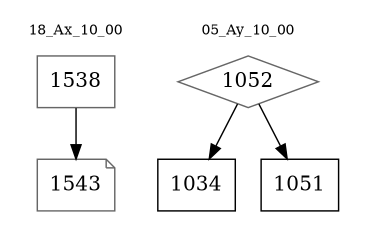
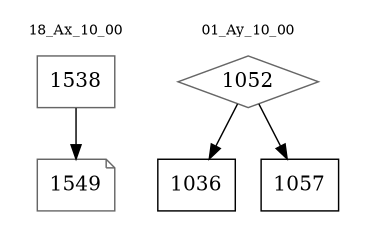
cluster "05_Ay_10_00": label "05_Ay_10_00" -> "01_Ay_10_00"
node "1543": label "1543" -> "1549"
node "1034": label "1034" -> "1036"
node "1051": label "1051" -> "1057"
